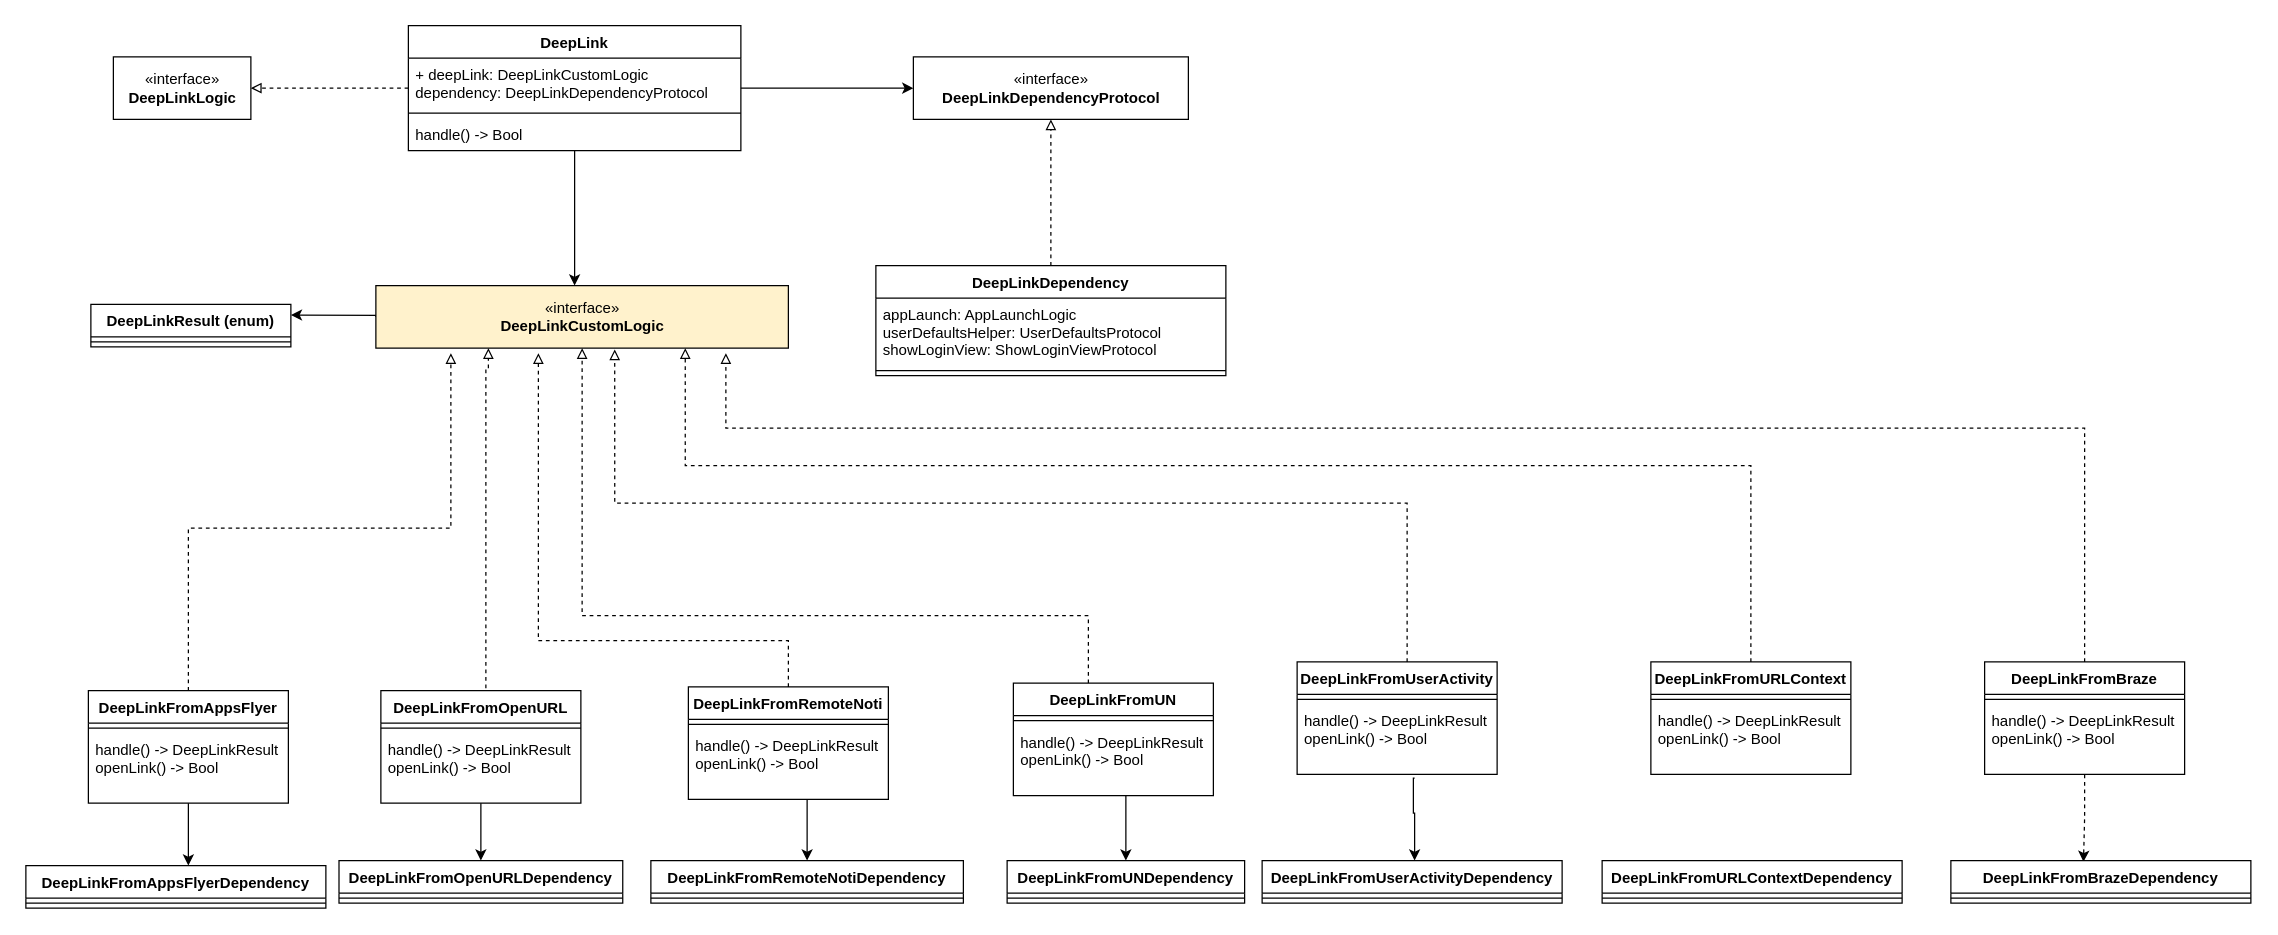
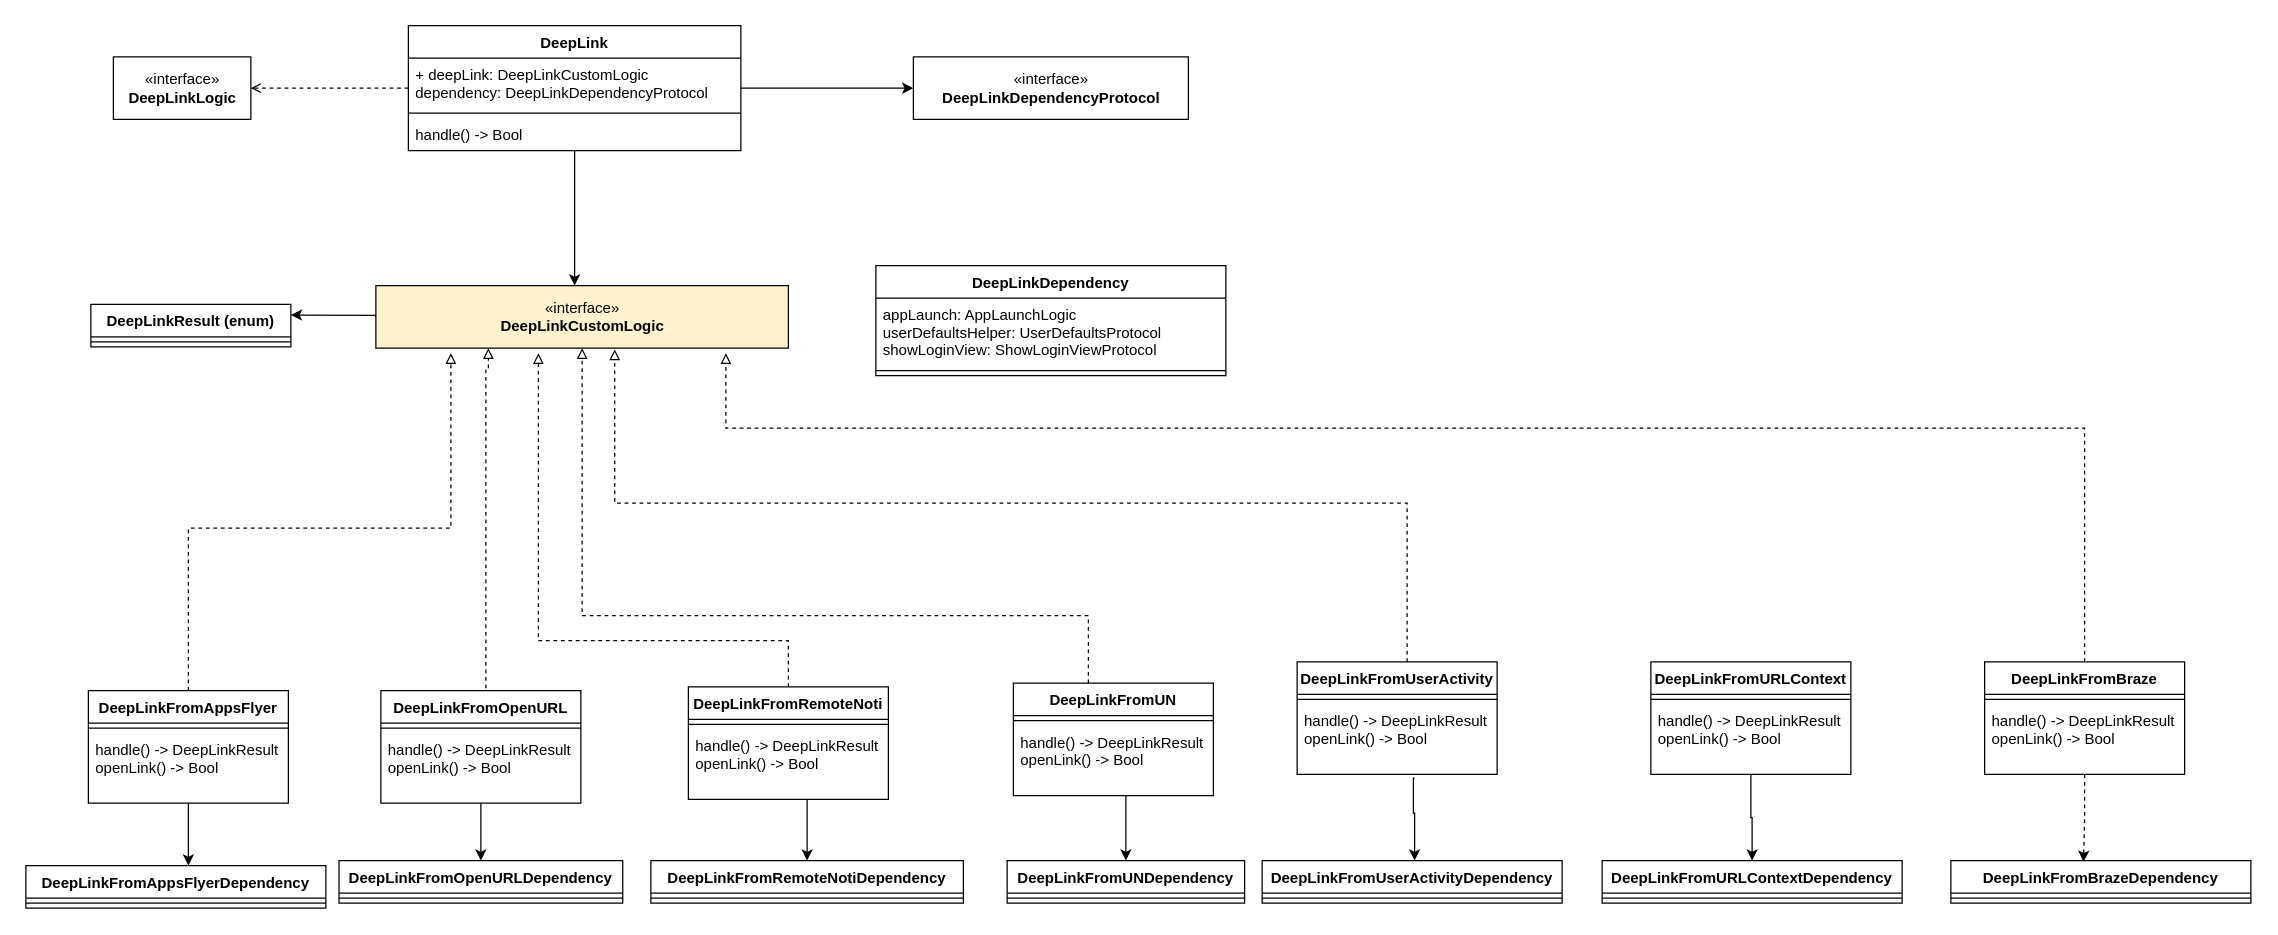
edge "DeepLink" -> "«interface» DeepLinkLogic": arrowhead block -> open
edge "DeepLinkDependency" -> "«interface» DeepLinkDependencyProtocol": removed
edge "DeepLinkFromURLContext" -> "«interface» DeepLinkCustomLogic": removed
edge "DeepLinkFromURLContext" -> "DeepLinkFromURLContextDependency": added
